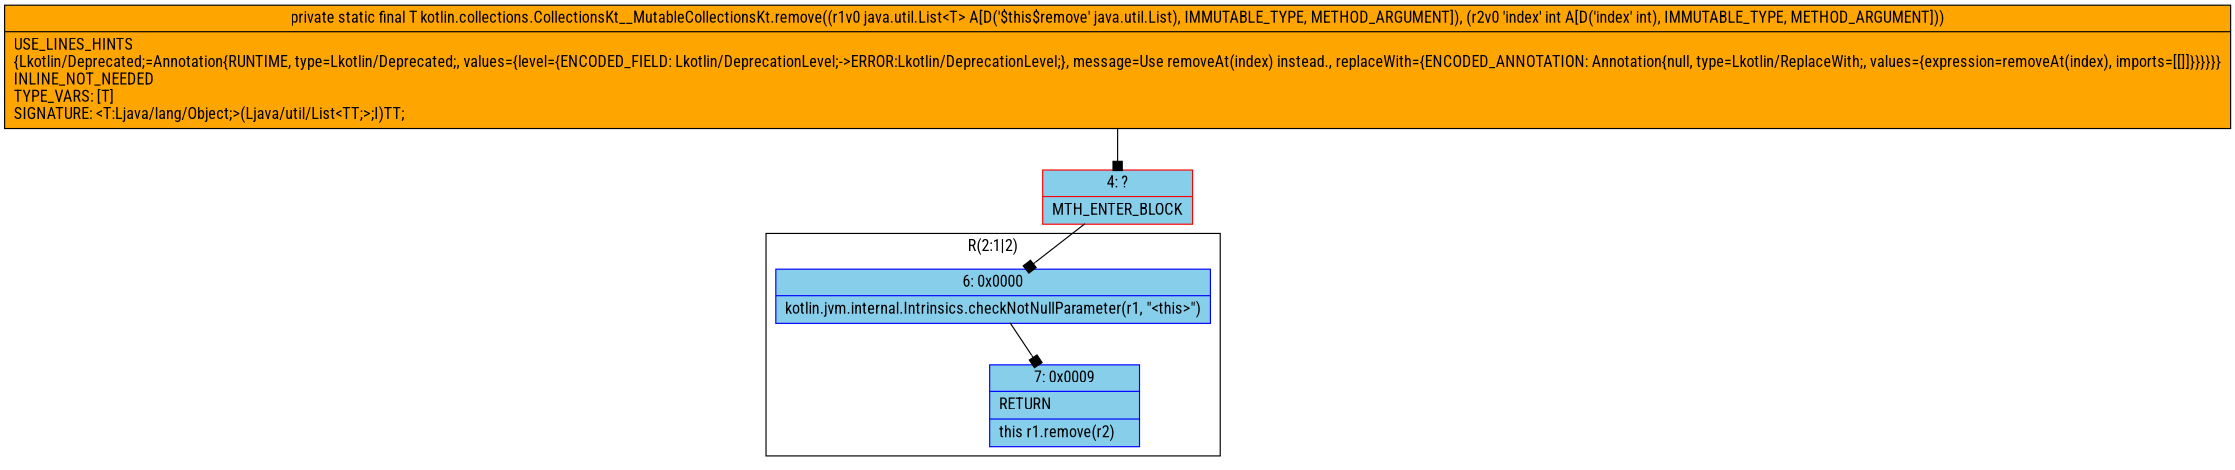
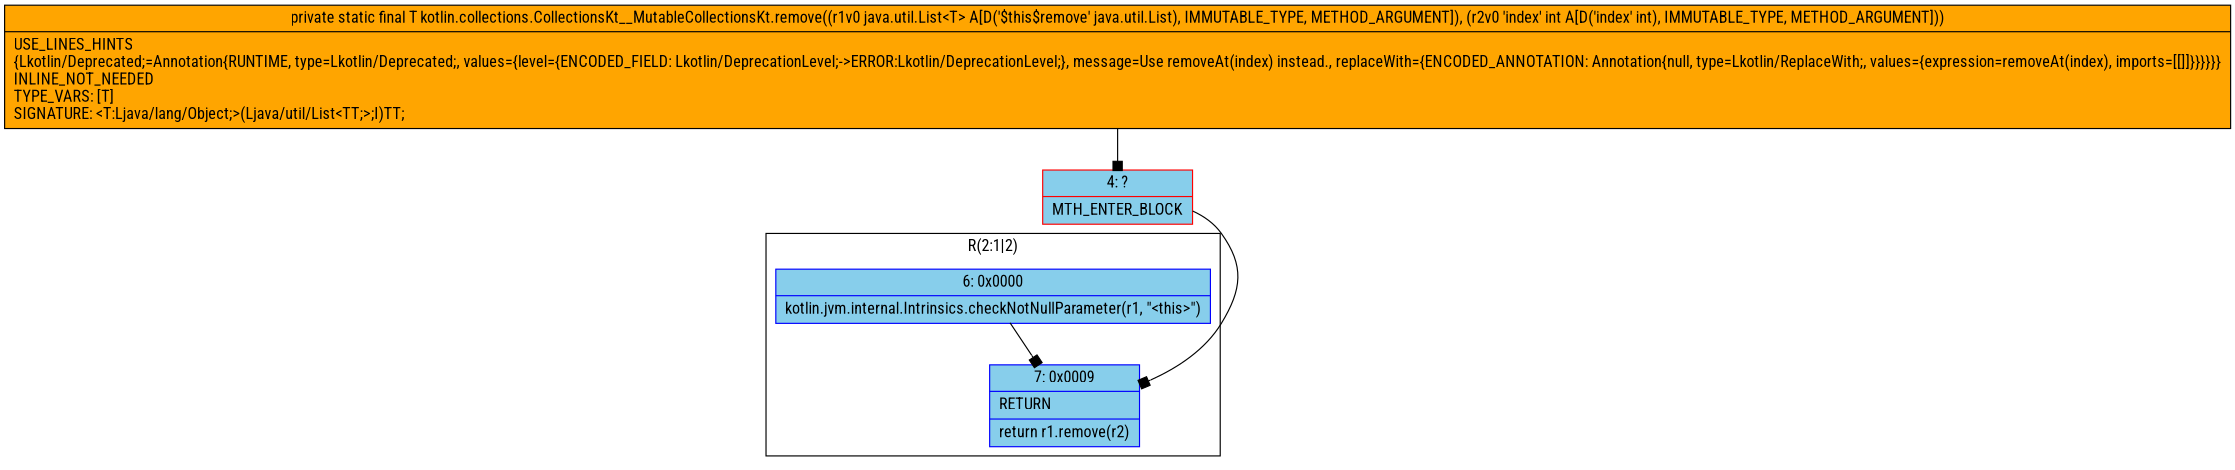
edge "4: ?" -> "6: 0x0000": now "4: ?" -> "7: 0x0009"
node "7: 0x0009": text "this r1.remove(r2)" -> "return r1.remove(r2)"
